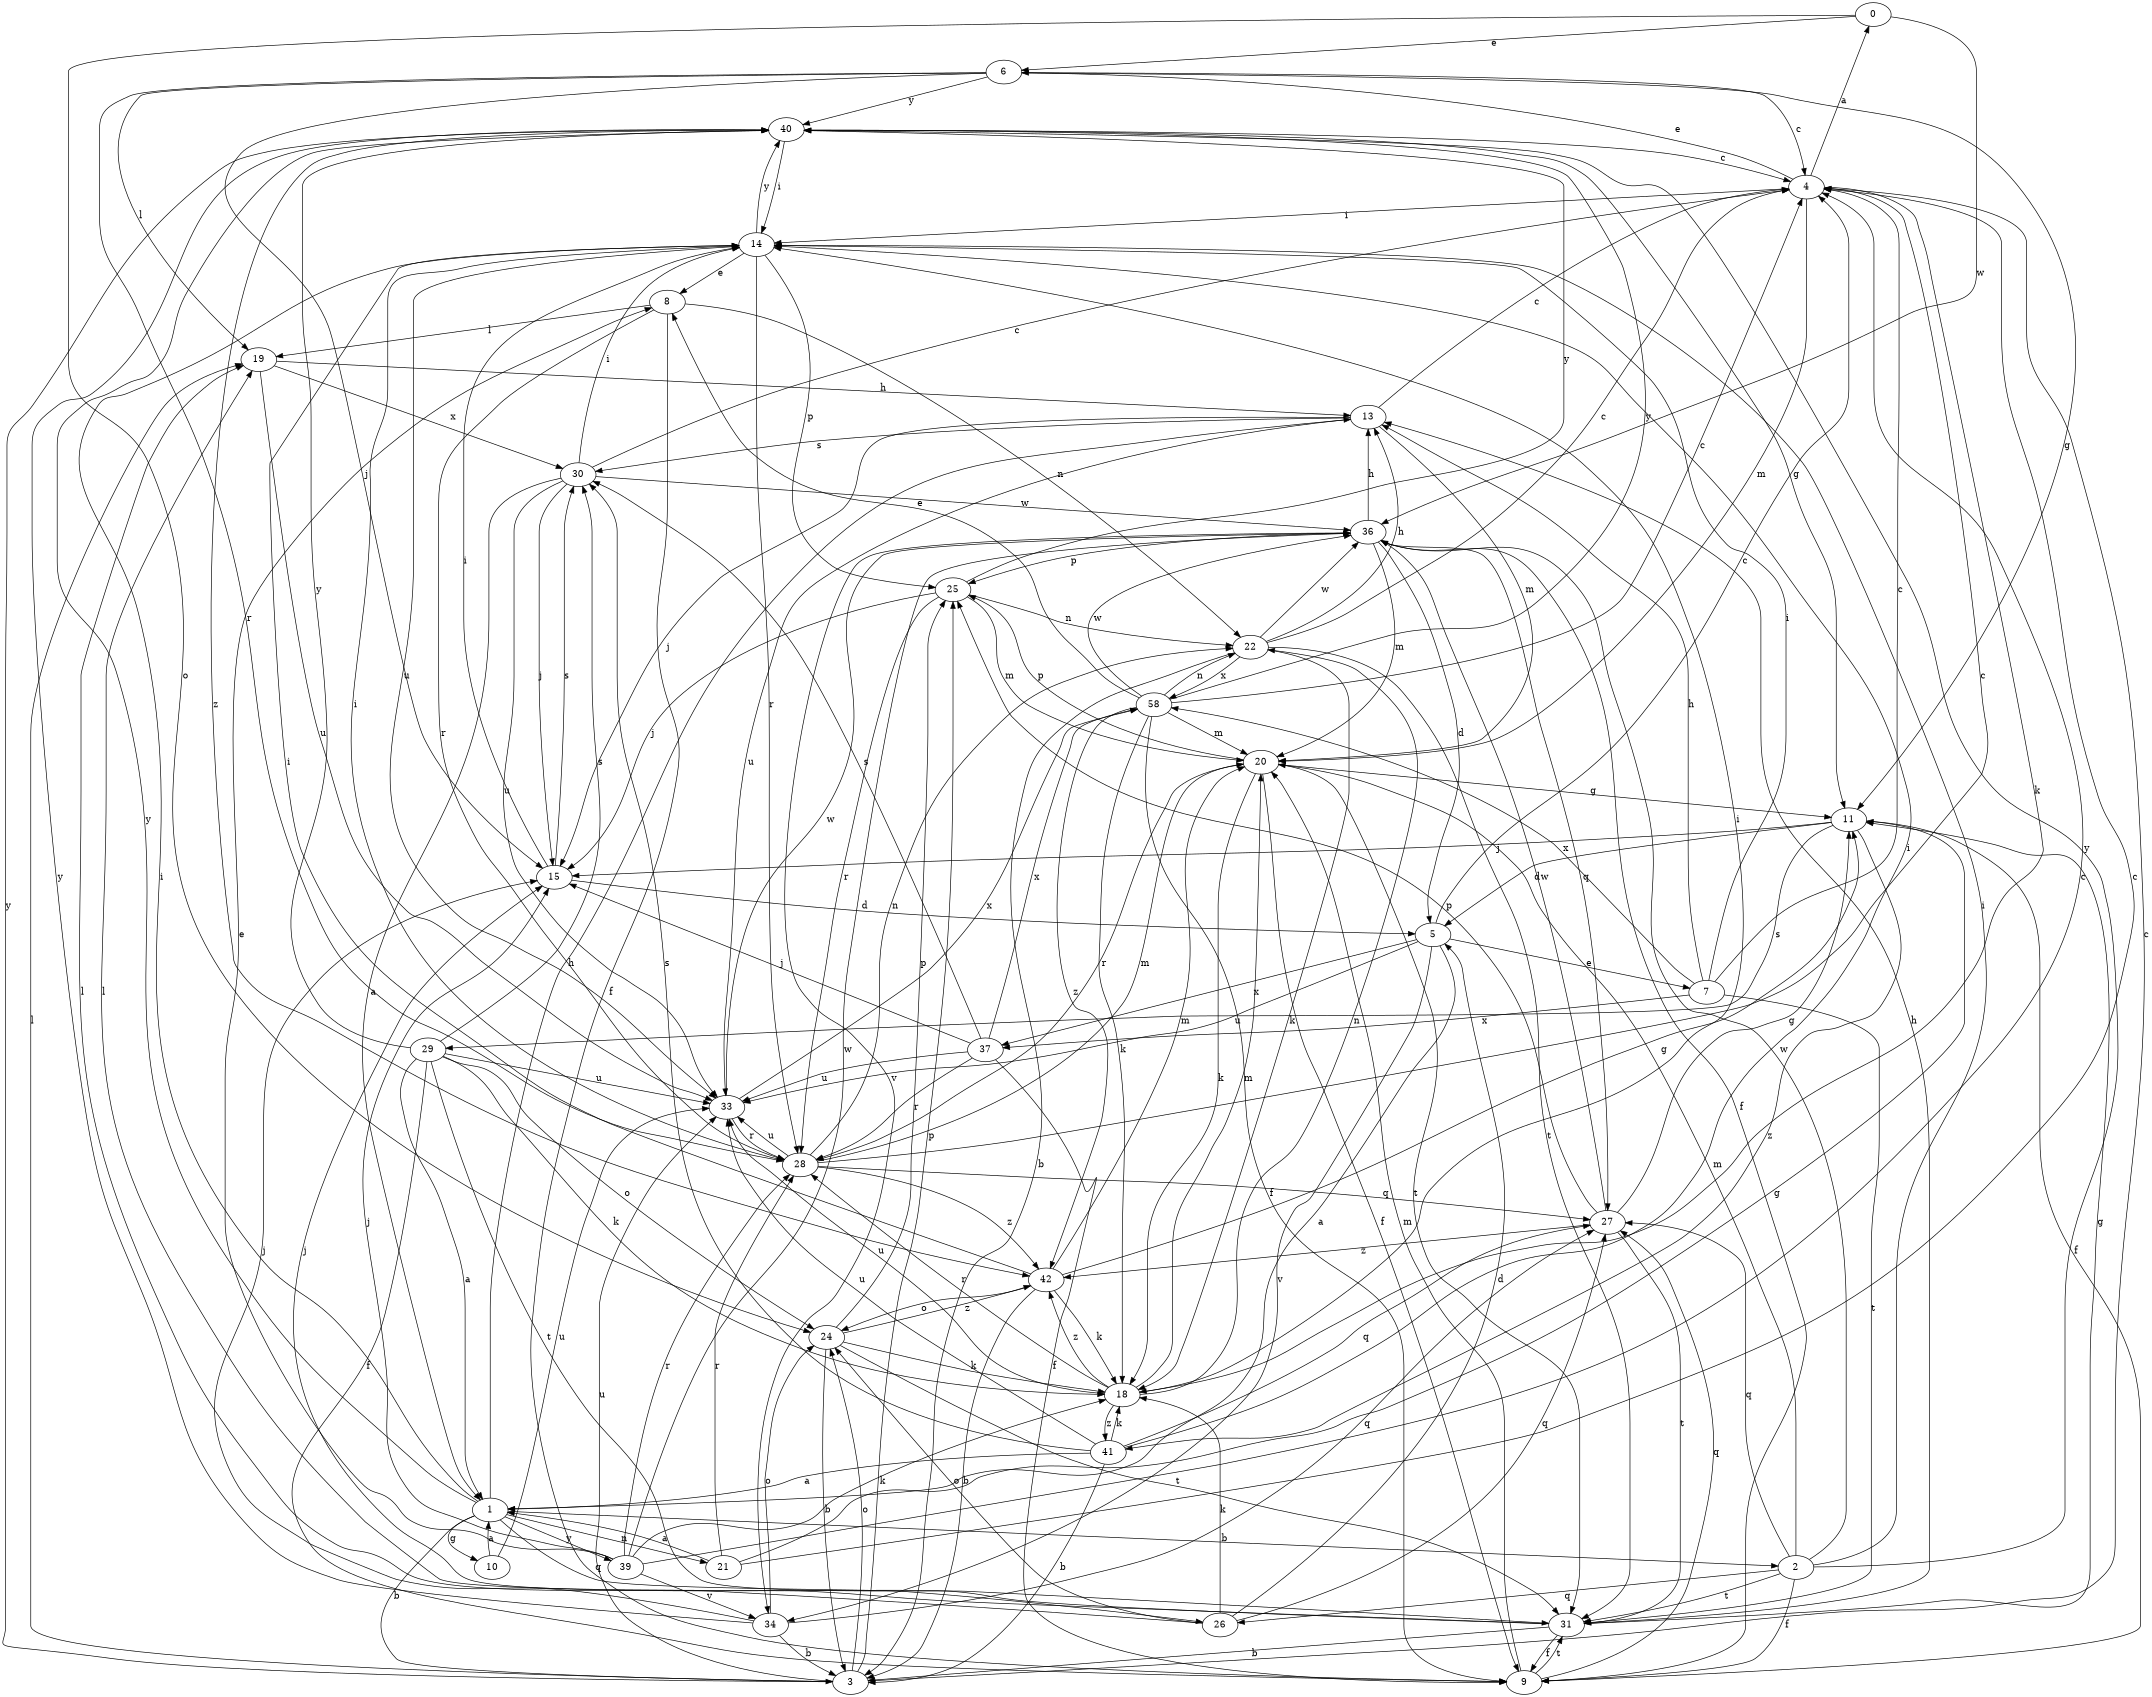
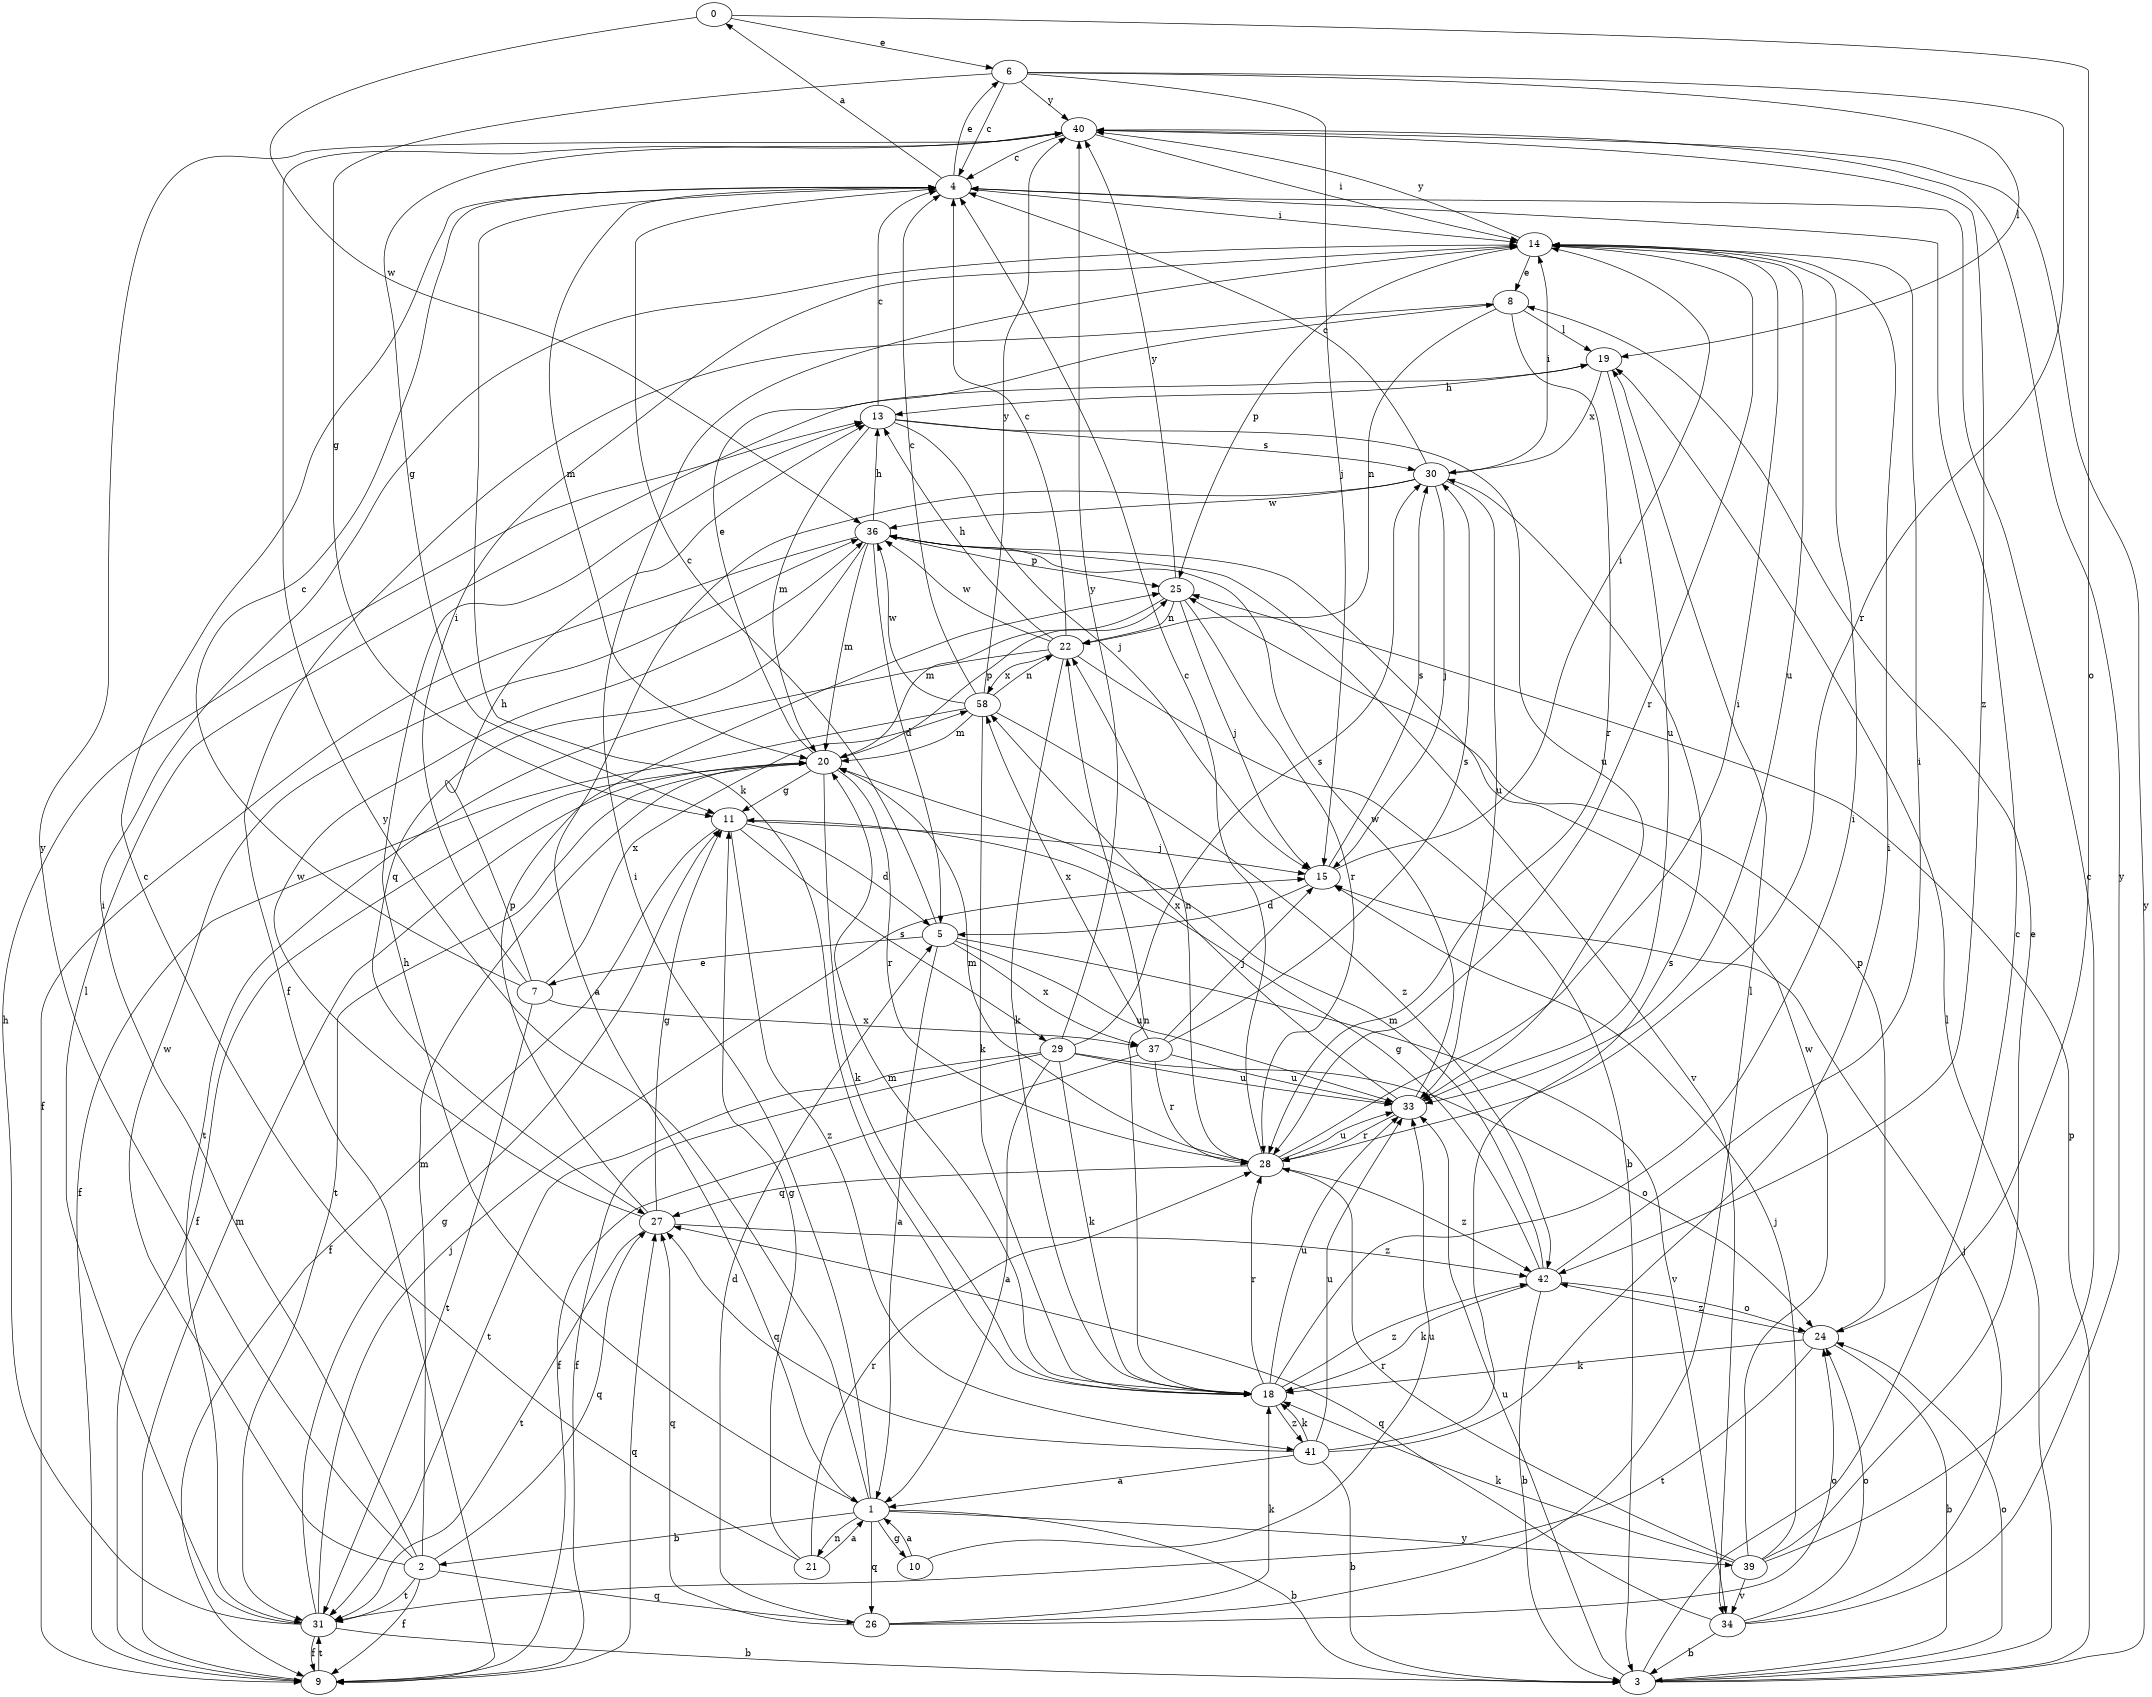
edge "58" -> "8": now "20" -> "8"
